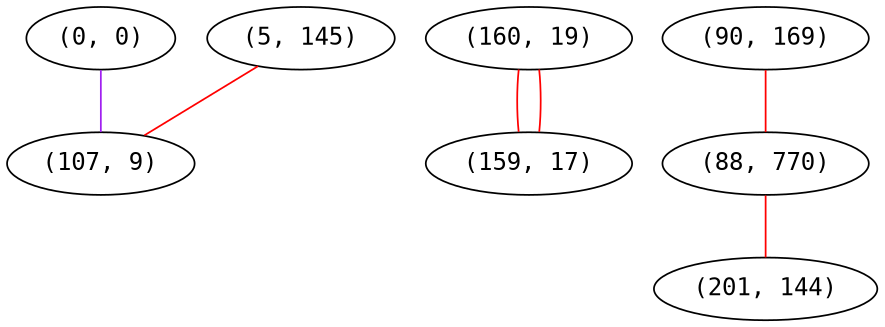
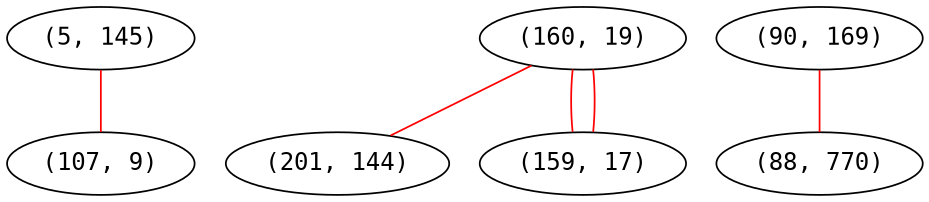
node "(0, 0)": removed
edge "(88, 770)" -- "(201, 144)": now "(160, 19)" -- "(201, 144)"
